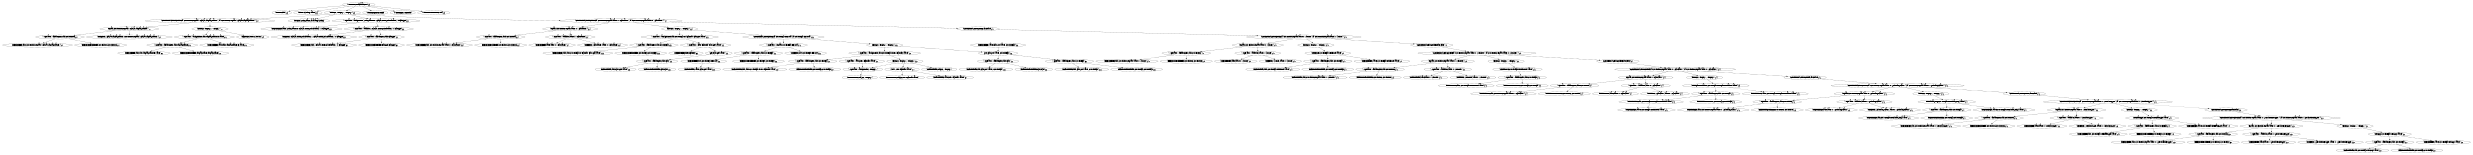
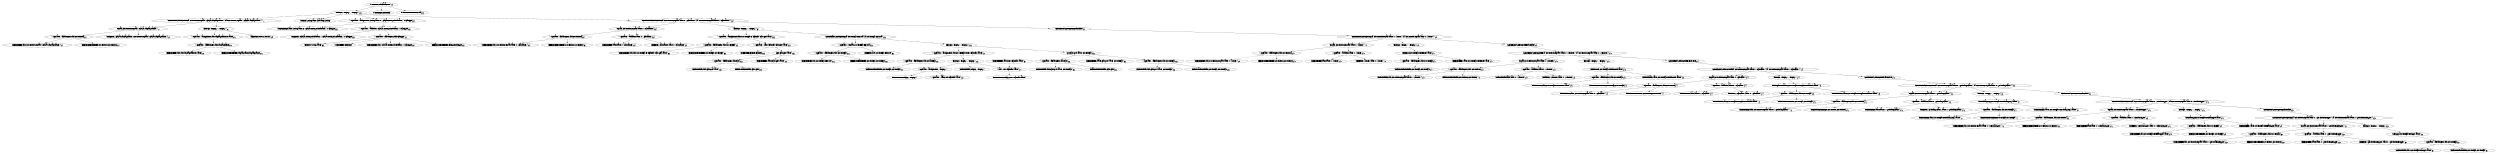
edge "(METHOD,stdCharacters)" -> "(PARAM,String value)": now "(<operator>.fieldAccess,this.ejbType)" -> "(PARAM,String value)"
edge "(METHOD,stdCharacters)" -> "(MODIFIER,VIRTUAL)": now "(<operator>.fieldAccess,this.ejbType)" -> "(MODIFIER,VIRTUAL)"
node "(PARAM,this)": removed
node "(RETURN,return;,return;)": text "879" -> "829"
node "(IDENTIFIER,value,this.displayName = value)": removed
node "(<operator>.equals,currentEjb == null)": text "876" -> "836"
edge "(IDENTIFIER,value,ejbs.put(value, currentEjb))" -> "(put,ejbs.put(value, currentEjb))": reversed
edge "(IDENTIFIER,this,currentEjb == null)" -> "(IDENTIFIER,value,ejbs.get(value))": now "(get,ejbs.get(value))" -> "(IDENTIFIER,value,ejbs.get(value))"
edge "(<operator>.alloc,new EjbInfo(value))" -> "(<operator>.assignment,<empty>)": reversed
node "(IDENTIFIER,this,this.currentEjb = new EjbInfo(value))": removed
node "(IDENTIFIER,this,currentEjb.setHome(value))": removed
edge "(<init>,new EjbInfo(value))" -> "(IDENTIFIER,value,new EjbInfo(value))": reversed
edge "(IDENTIFIER,this,currentEjb.setImplementation(value))" -> "(IDENTIFIER,value,currentEjb.setRemote(value))": now "(setRemote,currentEjb.setRemote(value))" -> "(IDENTIFIER,value,currentEjb.setRemote(value))"
node "(IDENTIFIER,this,currentEjb.setPrimaryKey(value))": text "847" -> "867"
node "(setBeantype,currentEjb.setBeantype(value))": text "849" -> "842"
node "(IDENTIFIER,value,currentEjb.setCmp(value))": removed
